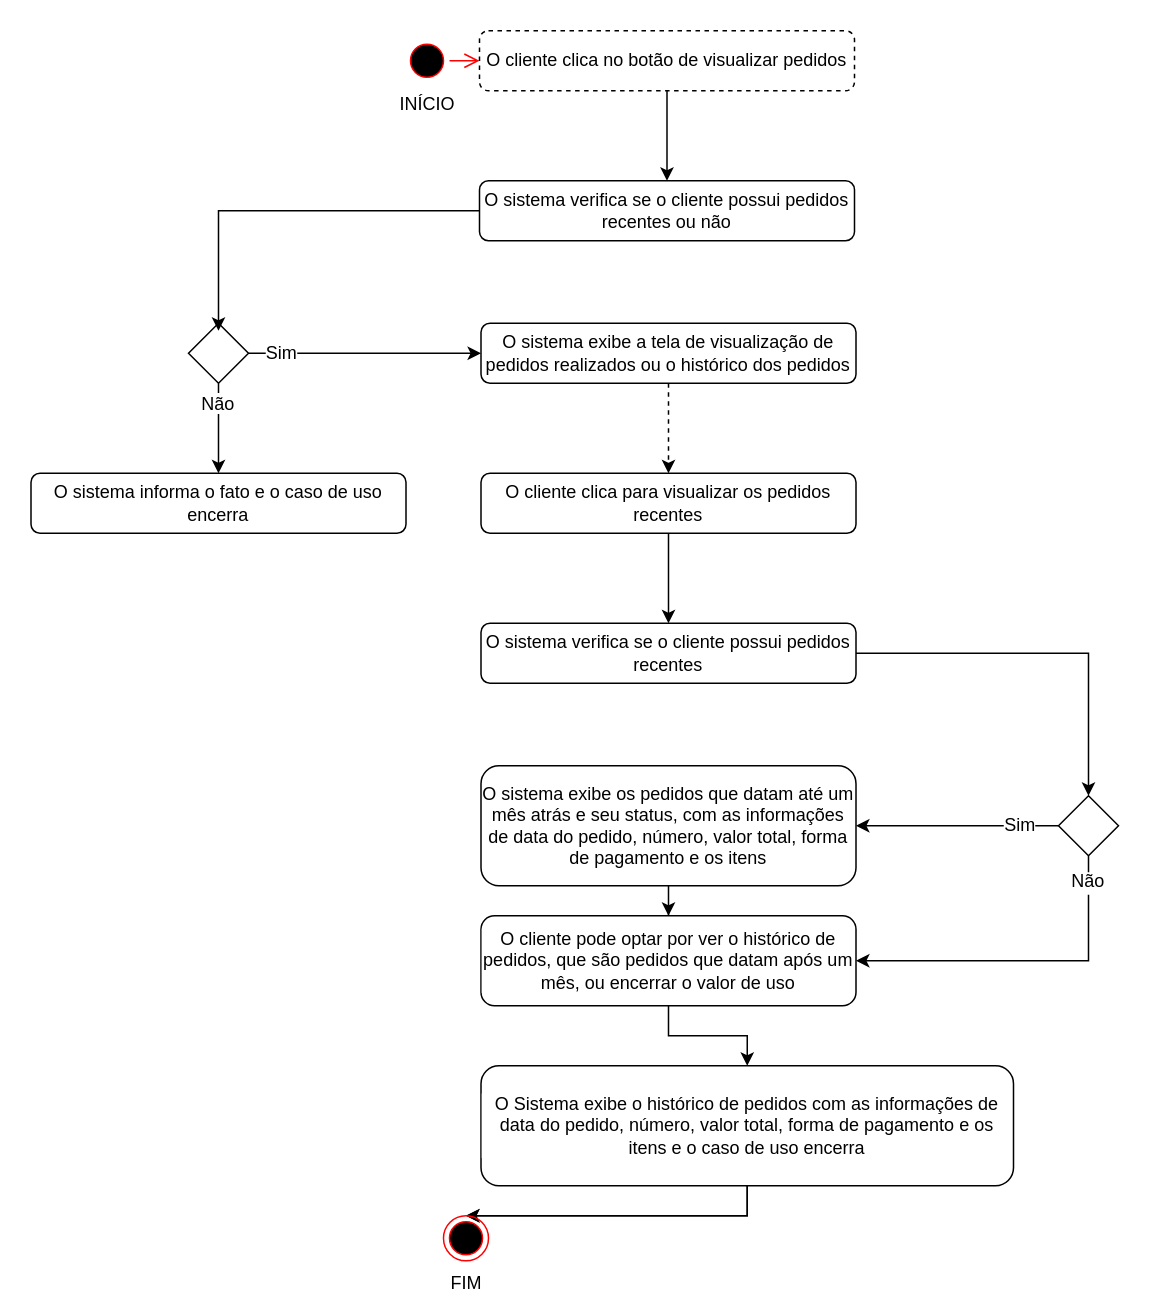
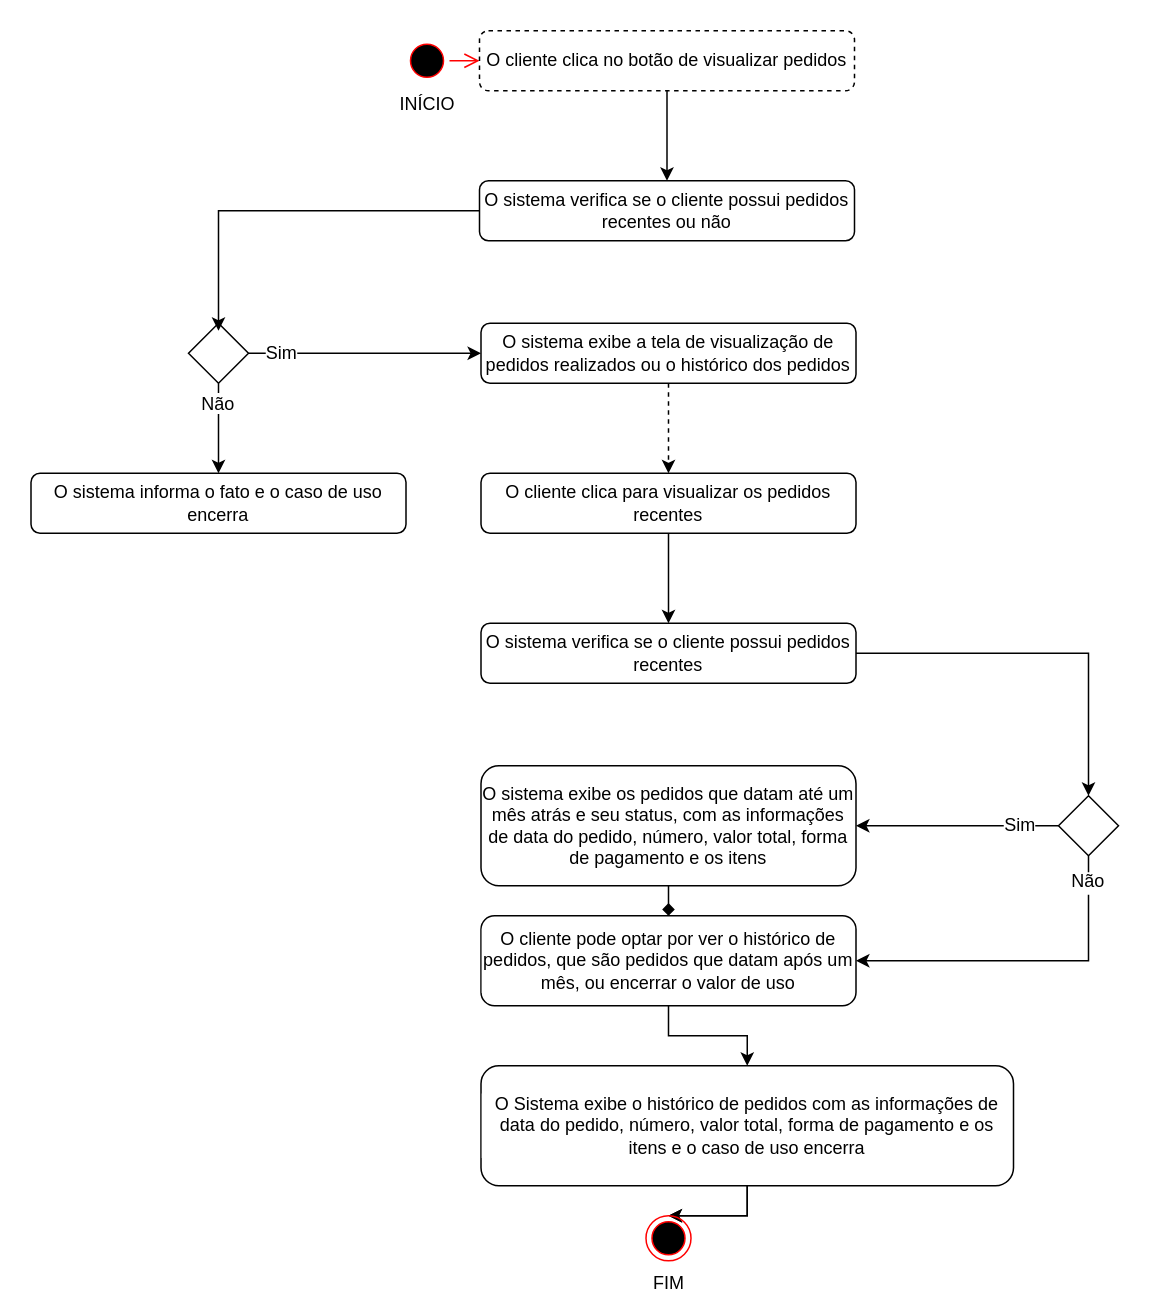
edge "O sistema exibe os pedidos que datam até um mês atrás e seu status, com as informações de data do pedido, número, valor total, forma de pagamento e os itens" -> "O cliente pode optar por ver o histórico de pedidos, que são pedidos que datam após um mês, ou encerrar o valor de uso": arrowhead classic -> diamond
node "FIM": moved (466, 1238) -> (668, 1238)
